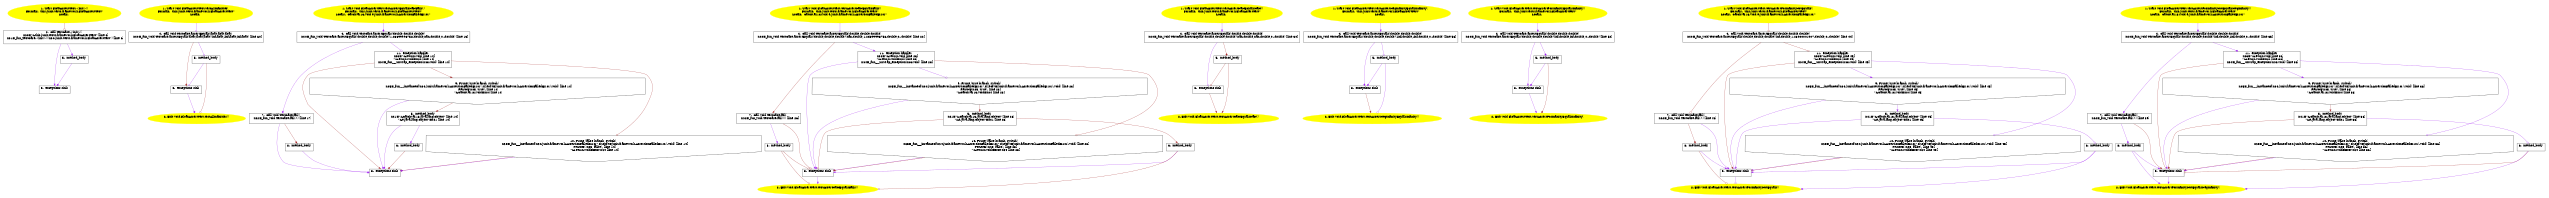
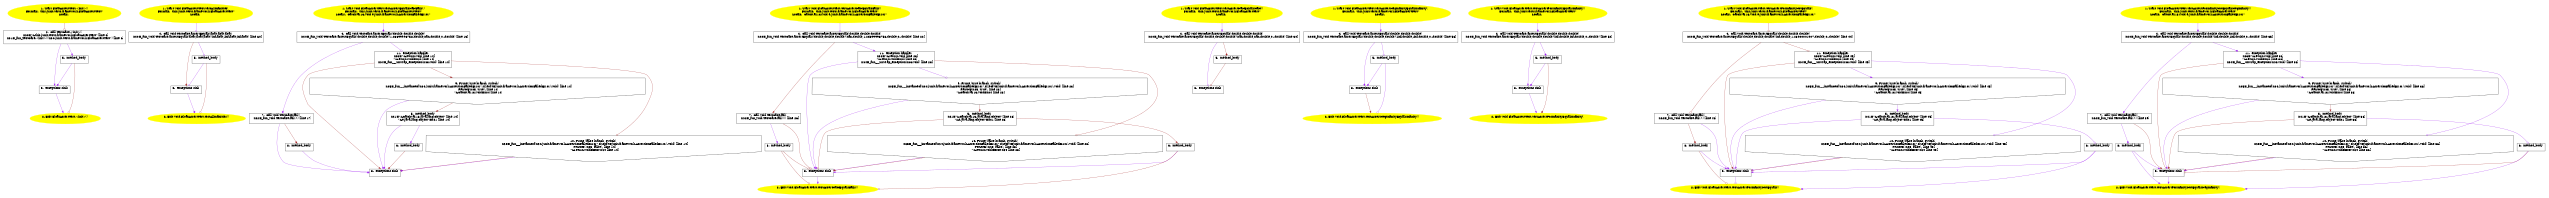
node "2: Exit FloatAssertTest.<init>()": added
node "2: Exit void FloatAssertTest.testAssertNaNEqualsNaN()": removed
